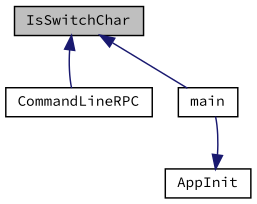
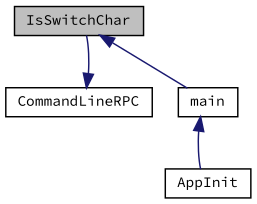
edge "CommandLineRPC" -> "IsSwitchChar": reversed
edge "main" -> "AppInit": reversed
